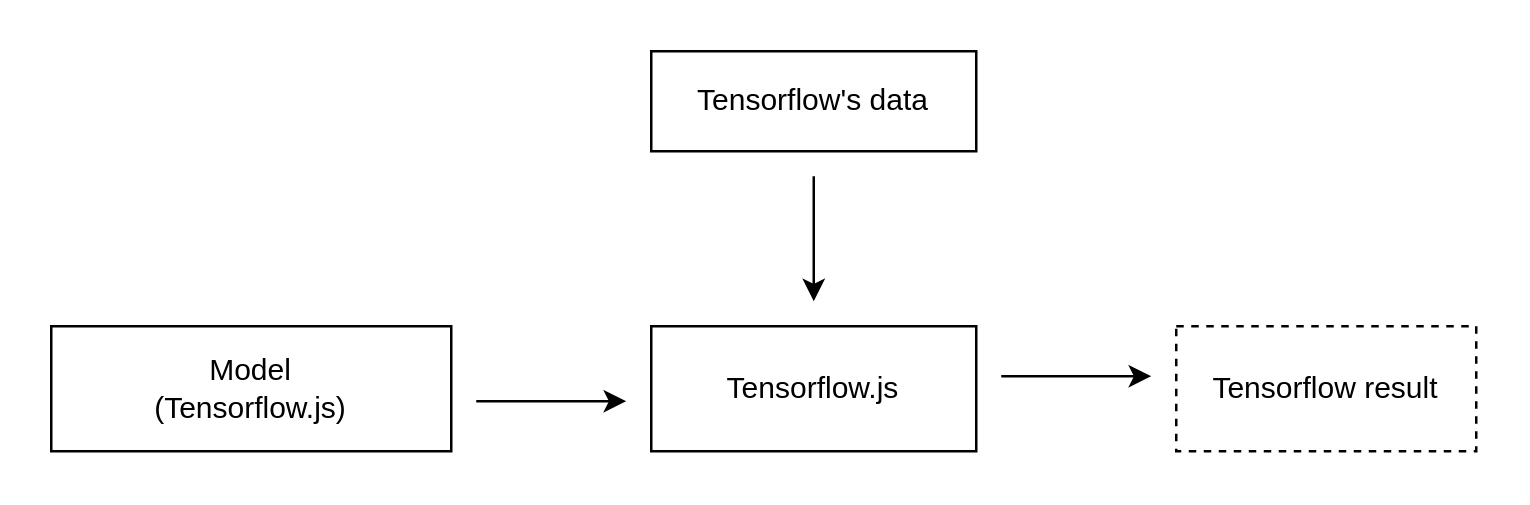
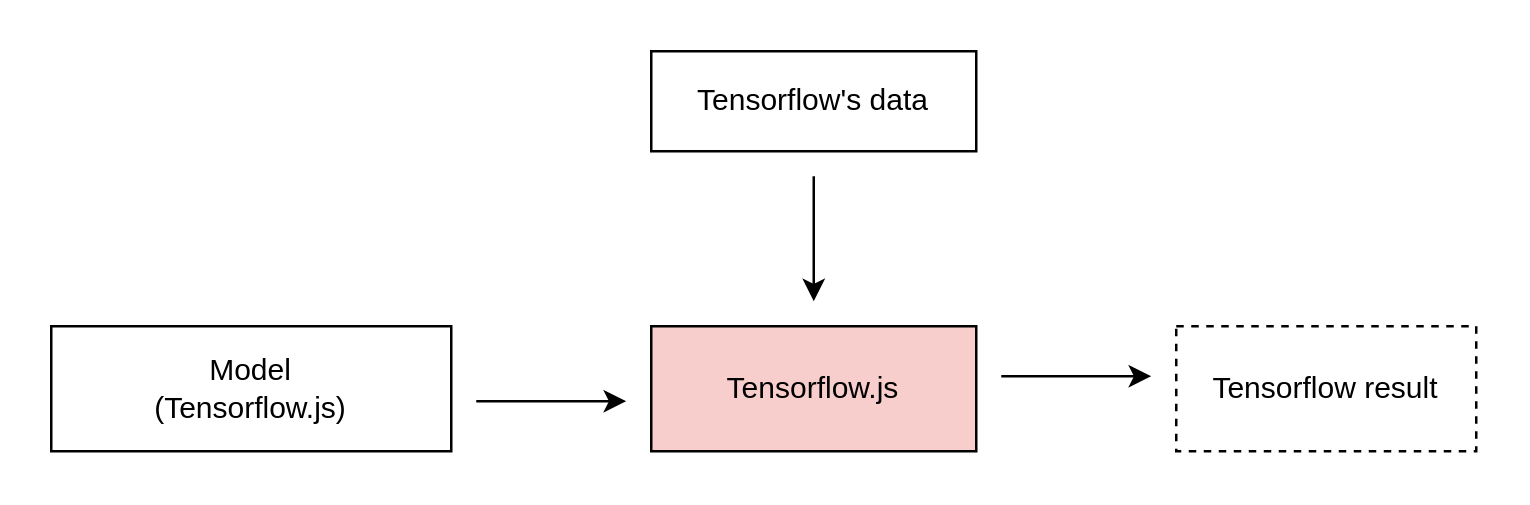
node "Tensorflow.js": fillcolor #ffffff -> #f8cecc
